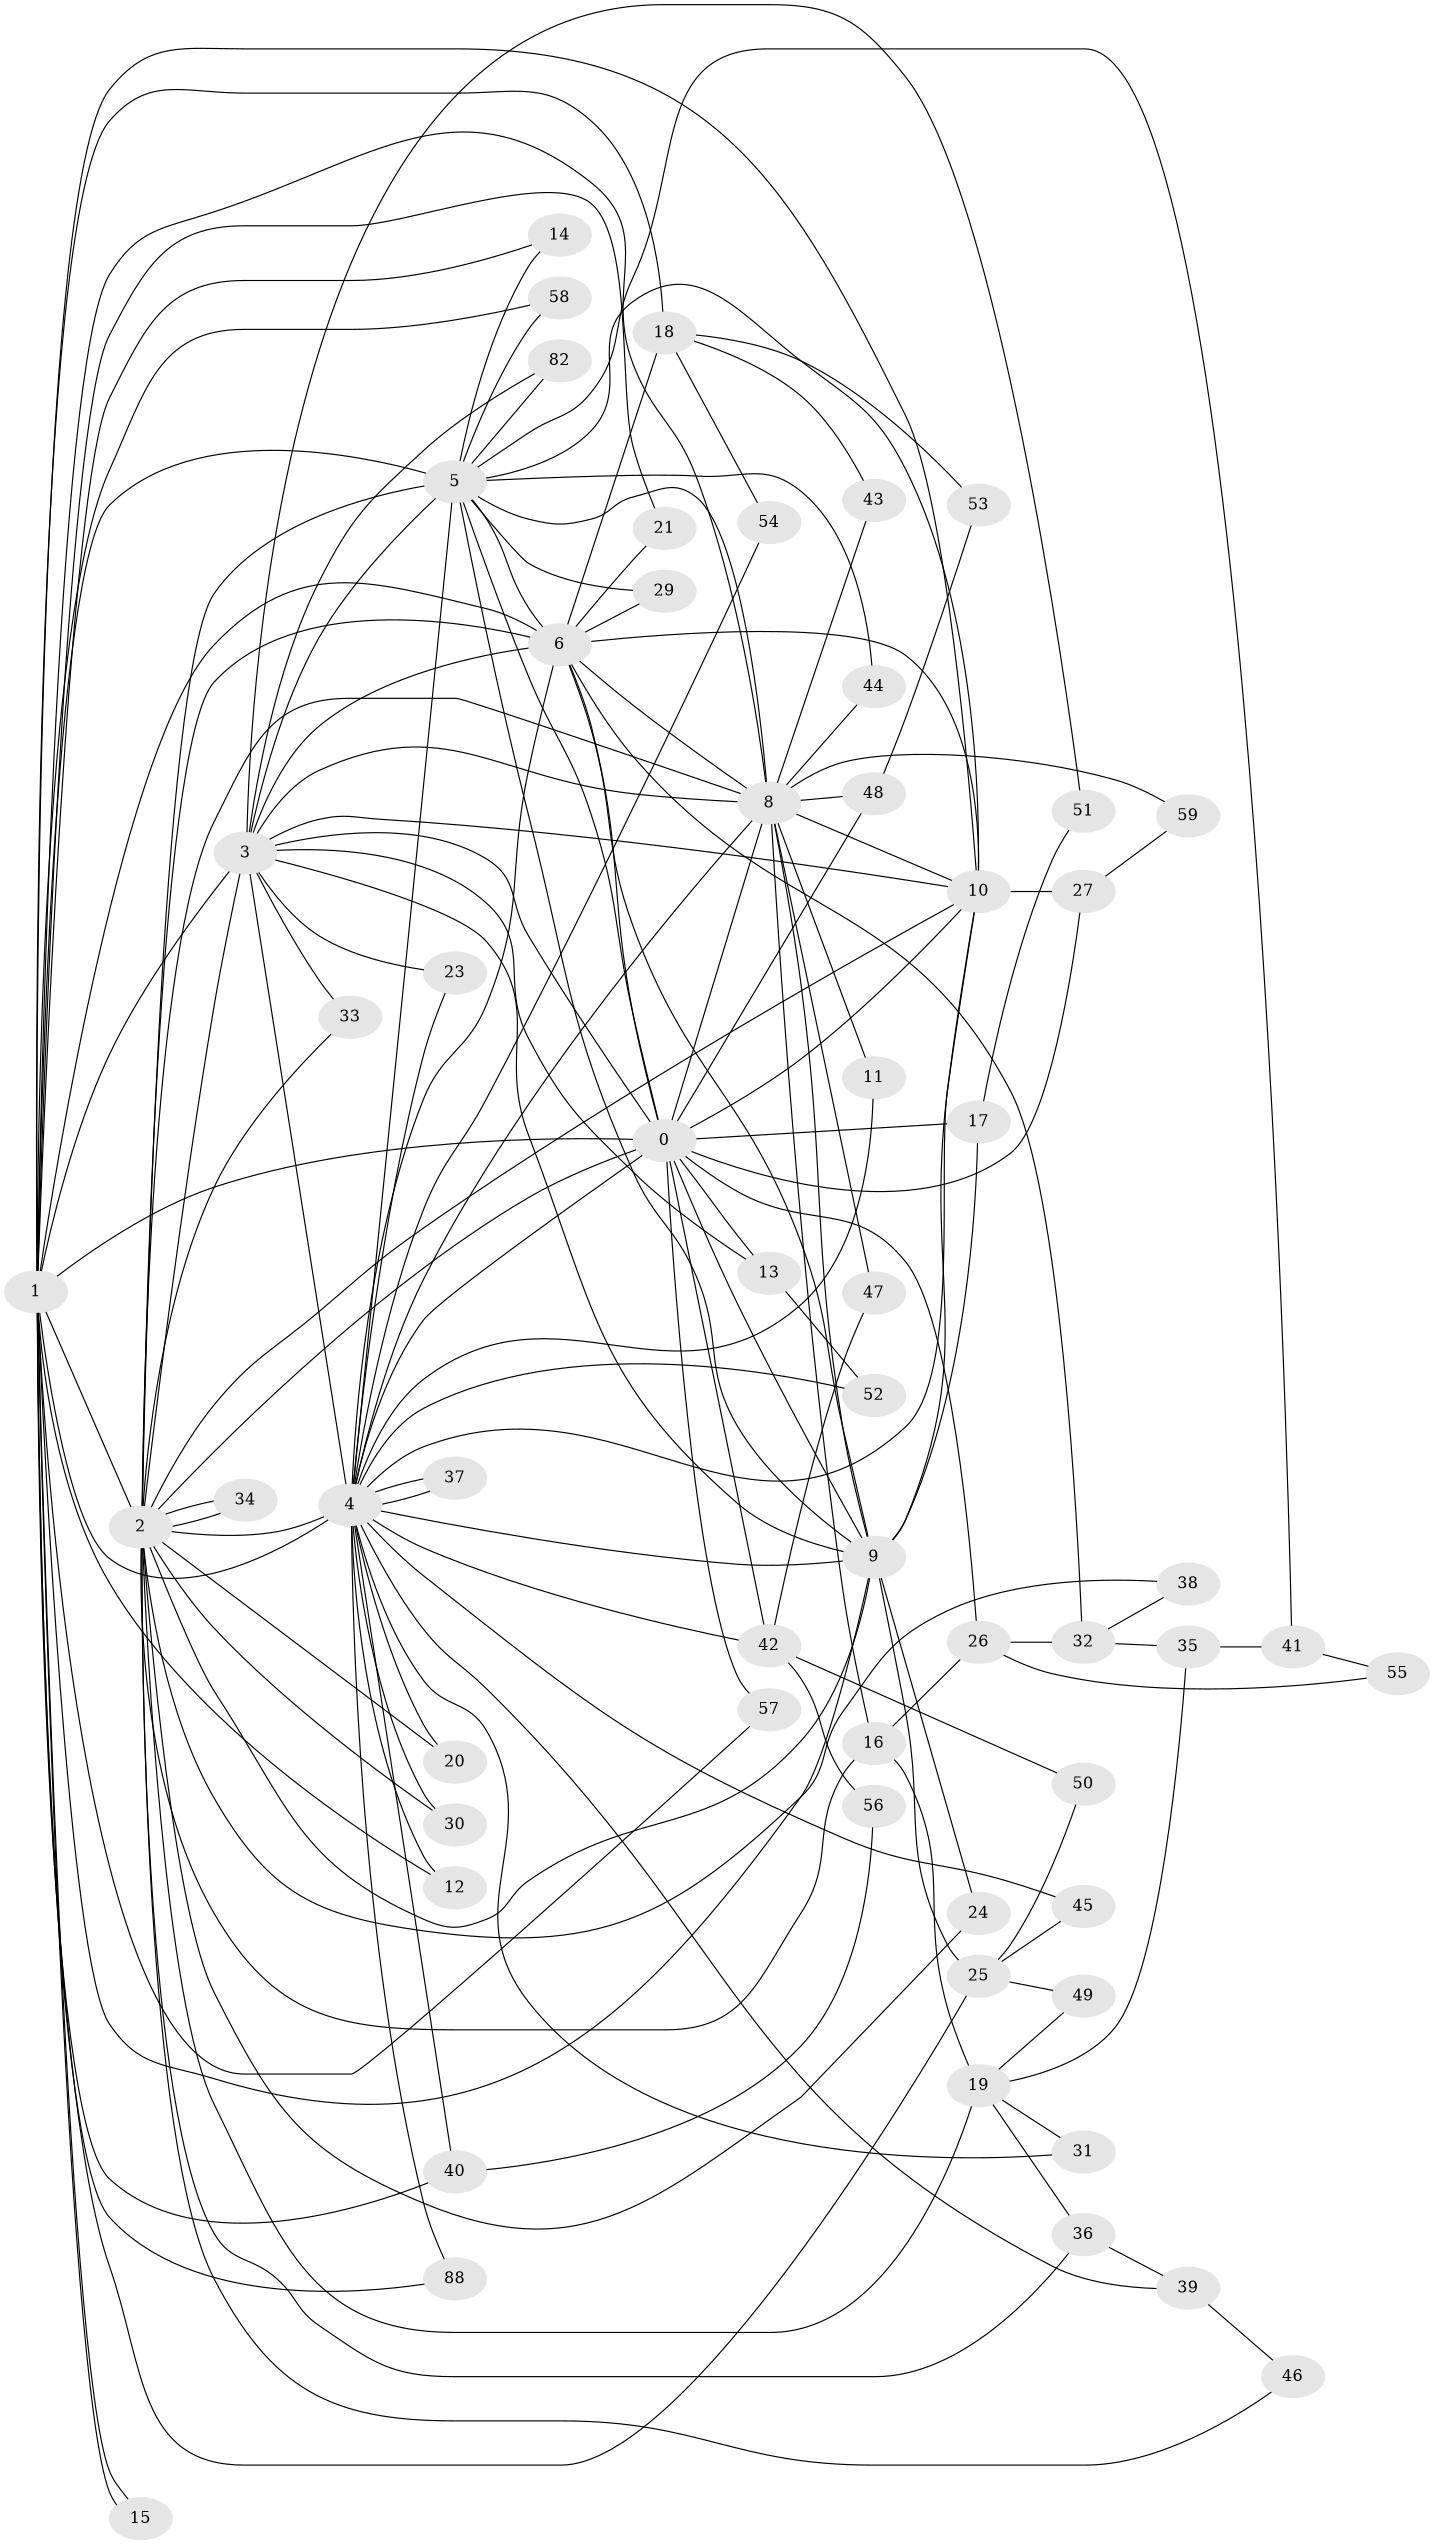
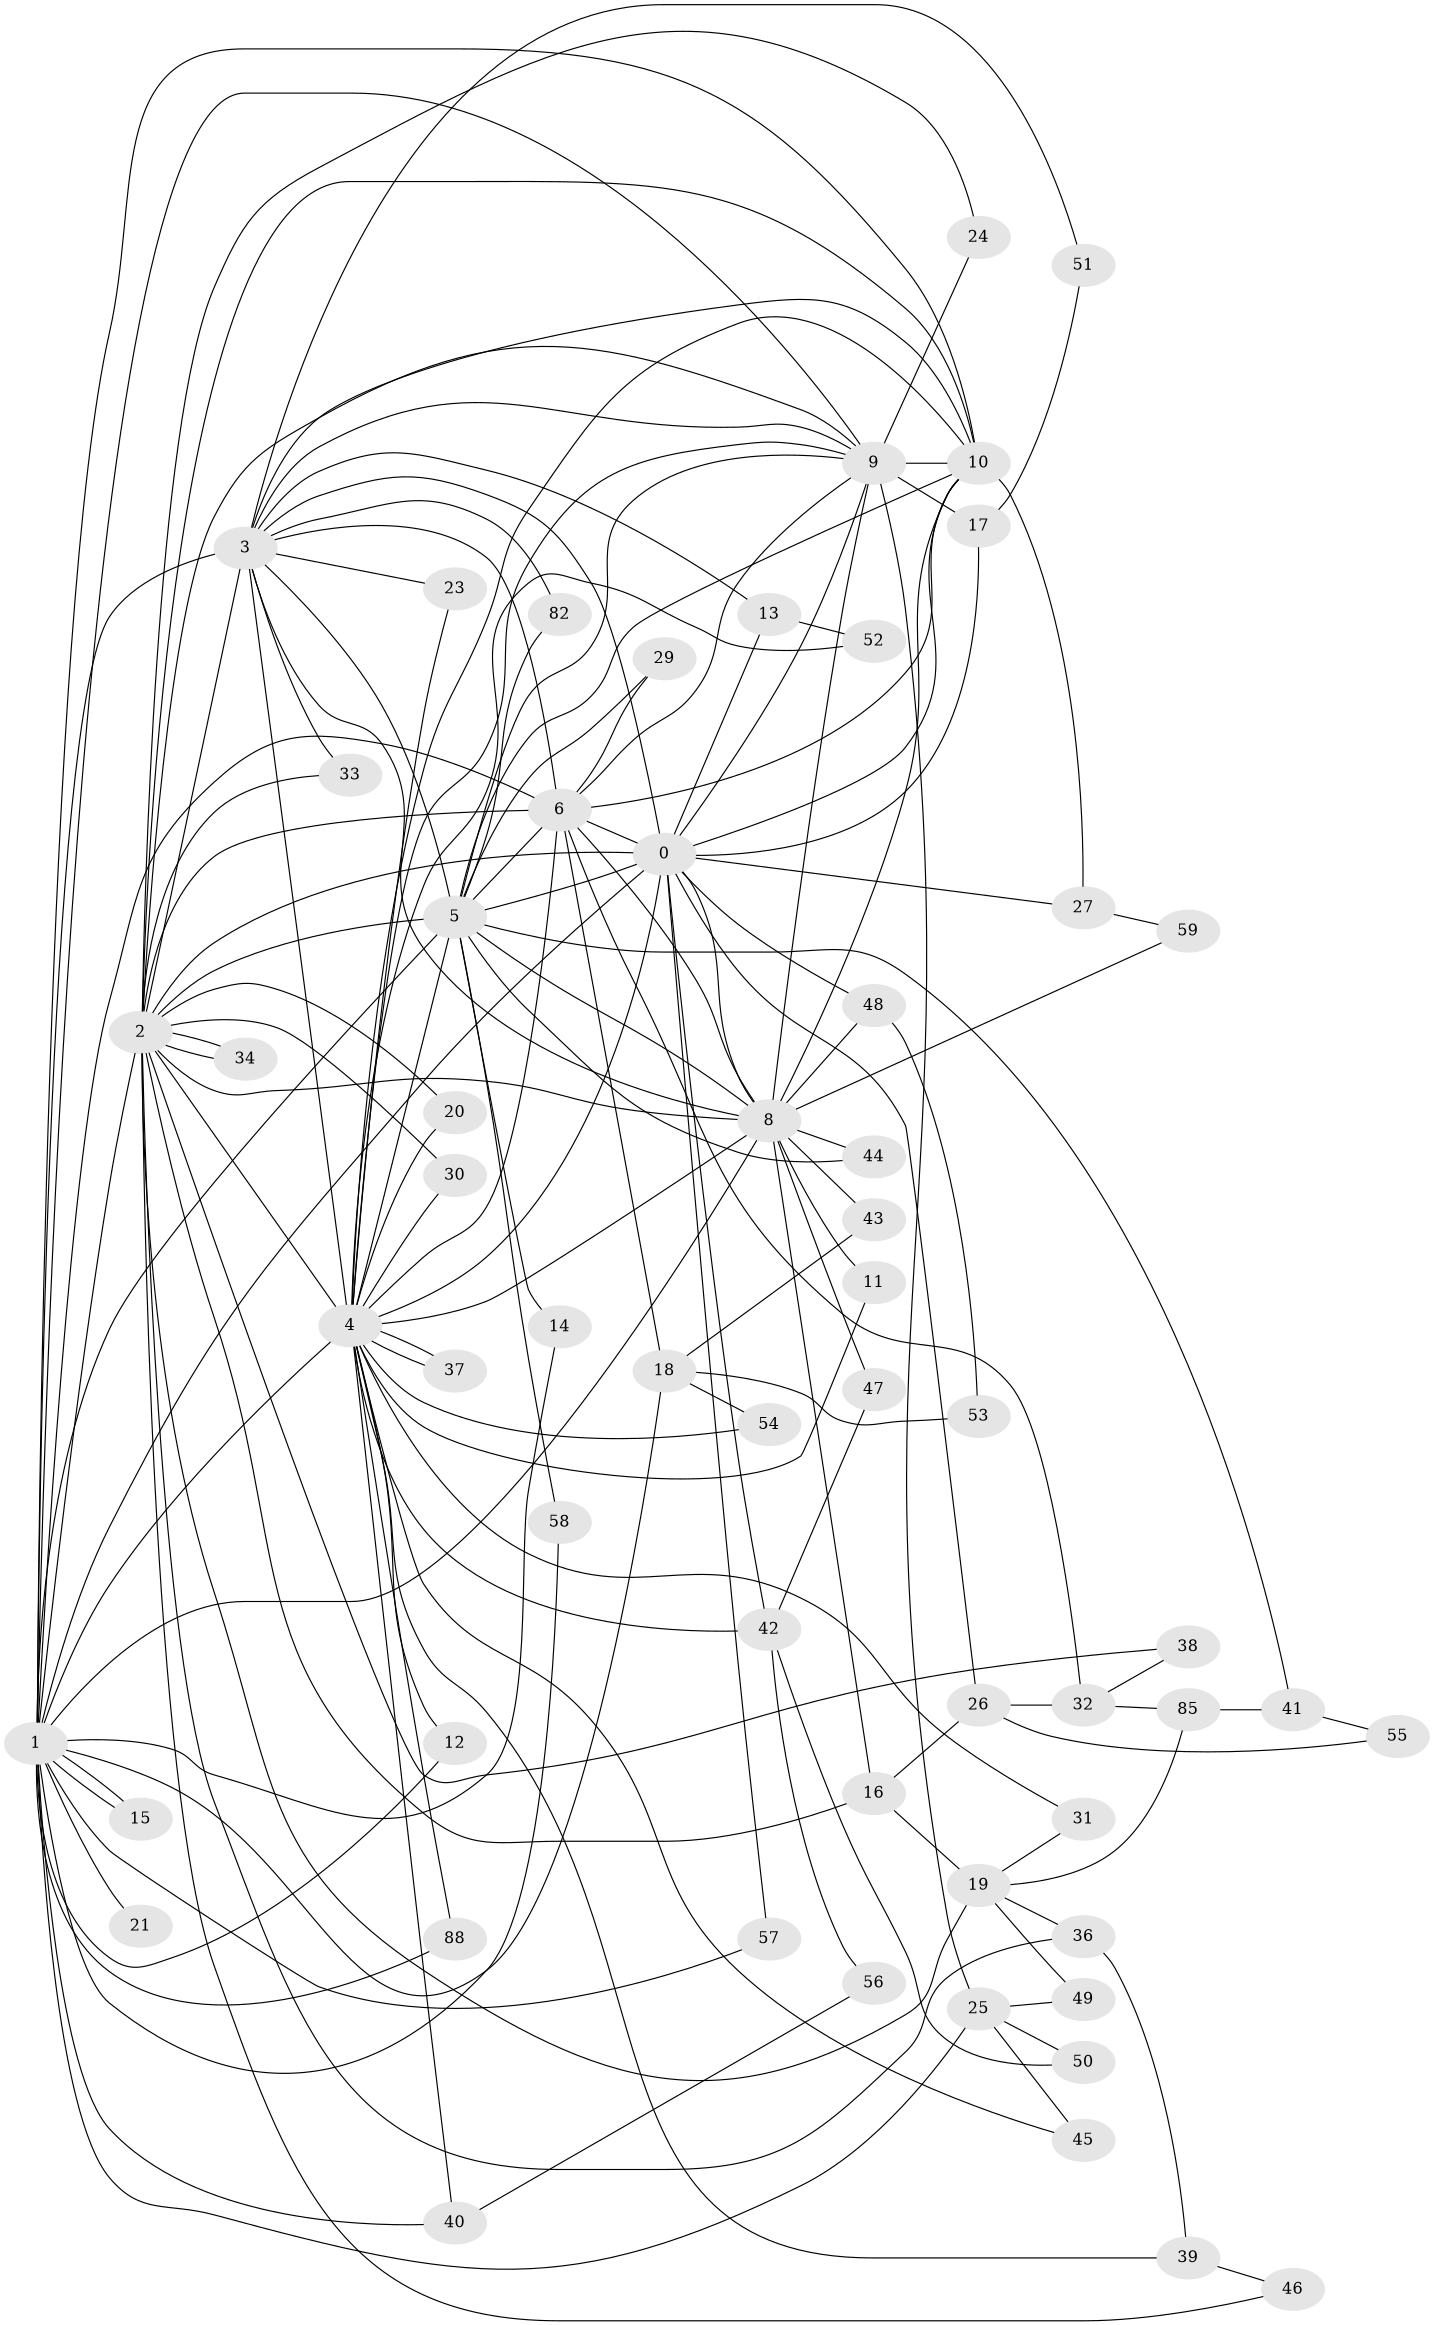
edge "21" -- "6": removed
node "35": label "35" -> "85"
